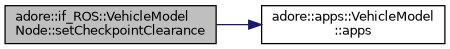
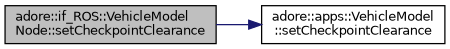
node "adore::apps::VehicleModel ::apps": label "adore::apps::VehicleModel ::apps" -> "adore::apps::VehicleModel ::setCheckpointClearance"
